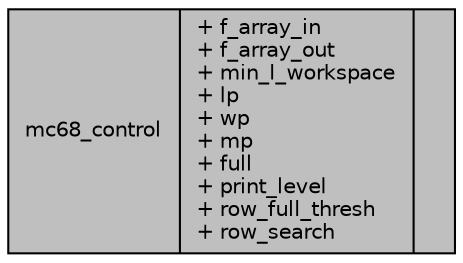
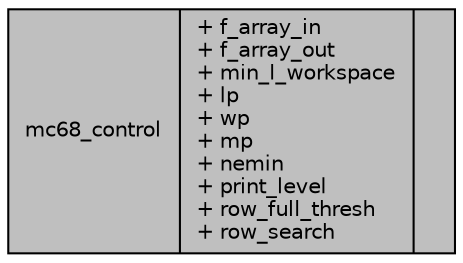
node "mc68_control": text "+ full" -> "+ nemin"
